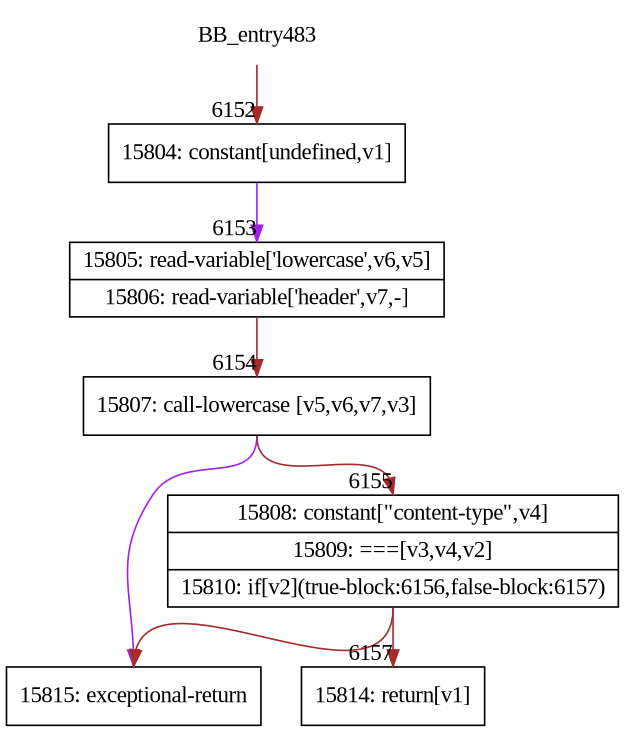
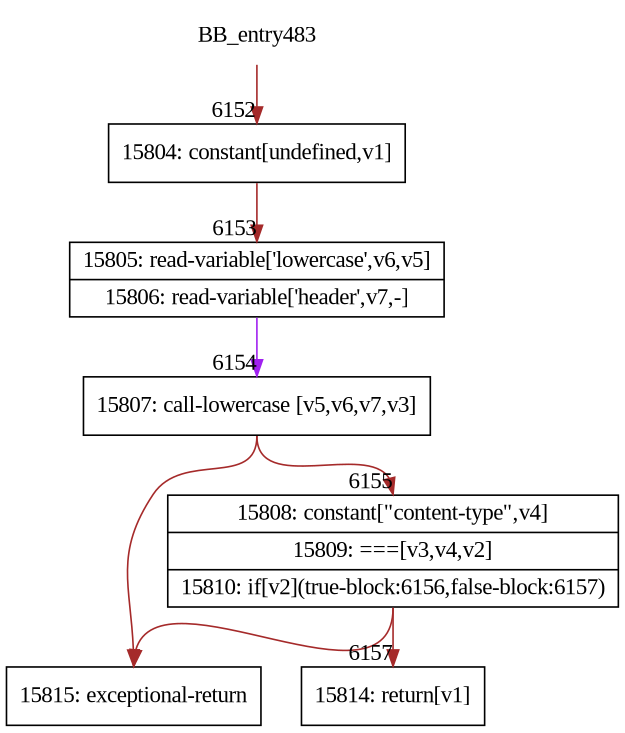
edge "15804: constant[undefined,v1]" -> "15805: read-variable['lowercase',v6,v5]": color purple -> brown
edge "15805: read-variable['lowercase',v6,v5]" -> "15807: call-lowercase [v5,v6,v7,v3]": color brown -> purple
edge "15807: call-lowercase [v5,v6,v7,v3]" -> "15815: exceptional-return": color purple -> brown
